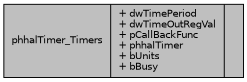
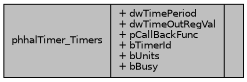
node "phhalTimer_Timers": text "+ phhalTimer" -> "+ bTimerId"
